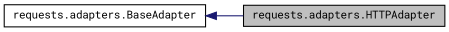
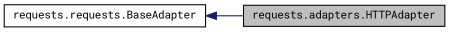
node "requests.adapters.BaseAdapter": label "requests.adapters.BaseAdapter" -> "requests.requests.BaseAdapter"
